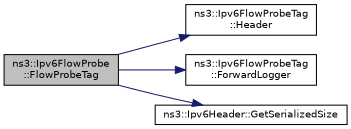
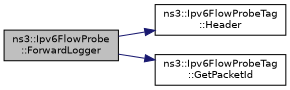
node "ns3::Ipv6FlowProbe ::FlowProbeTag": label "ns3::Ipv6FlowProbe ::FlowProbeTag" -> "ns3::Ipv6FlowProbe ::ForwardLogger"
node "ns3::Ipv6FlowProbeTag ::ForwardLogger": label "ns3::Ipv6FlowProbeTag ::ForwardLogger" -> "ns3::Ipv6FlowProbeTag ::GetPacketId"
node "ns3::Ipv6Header::GetSerializedSize": removed
